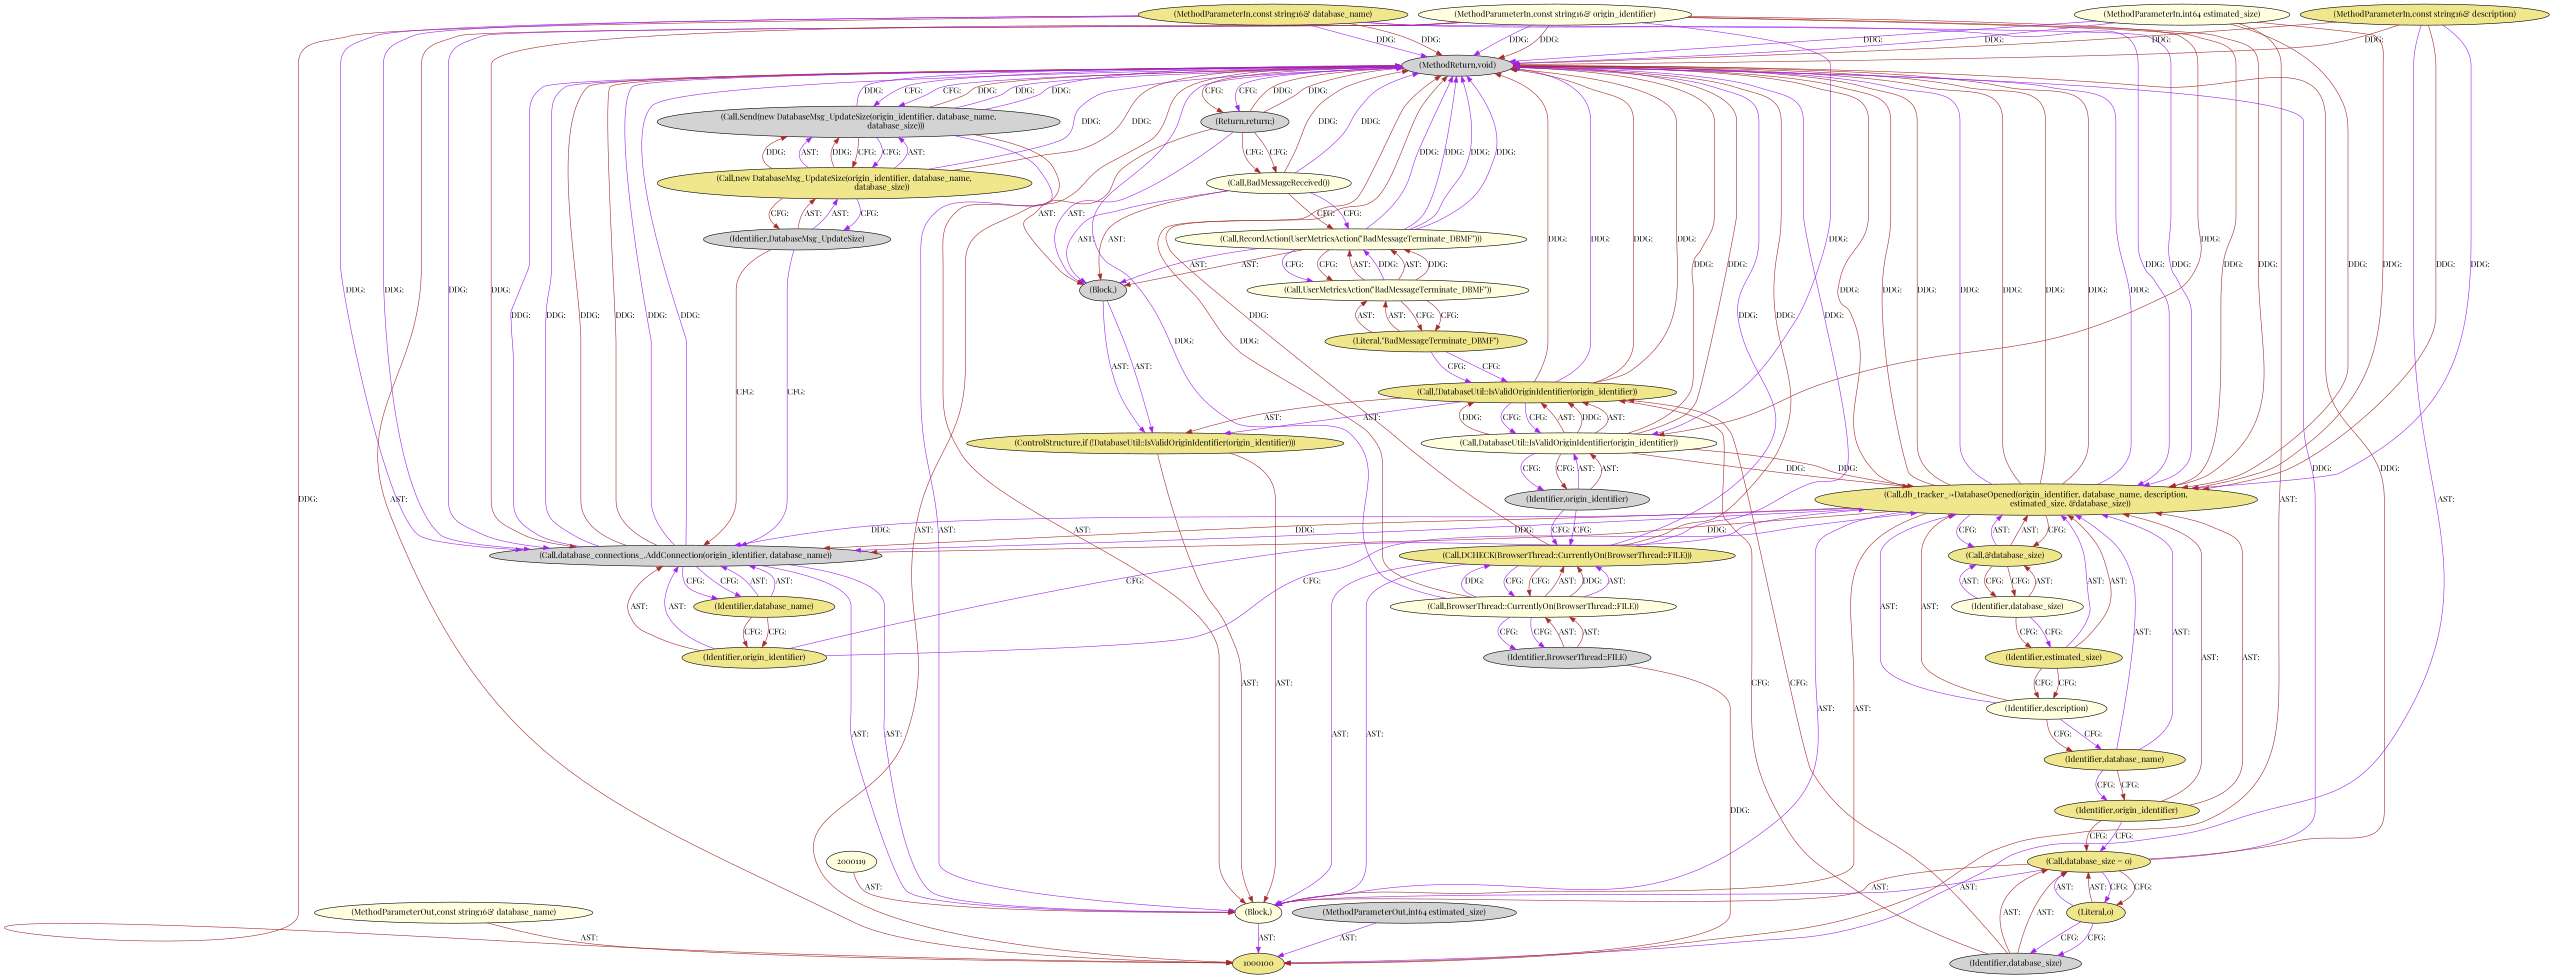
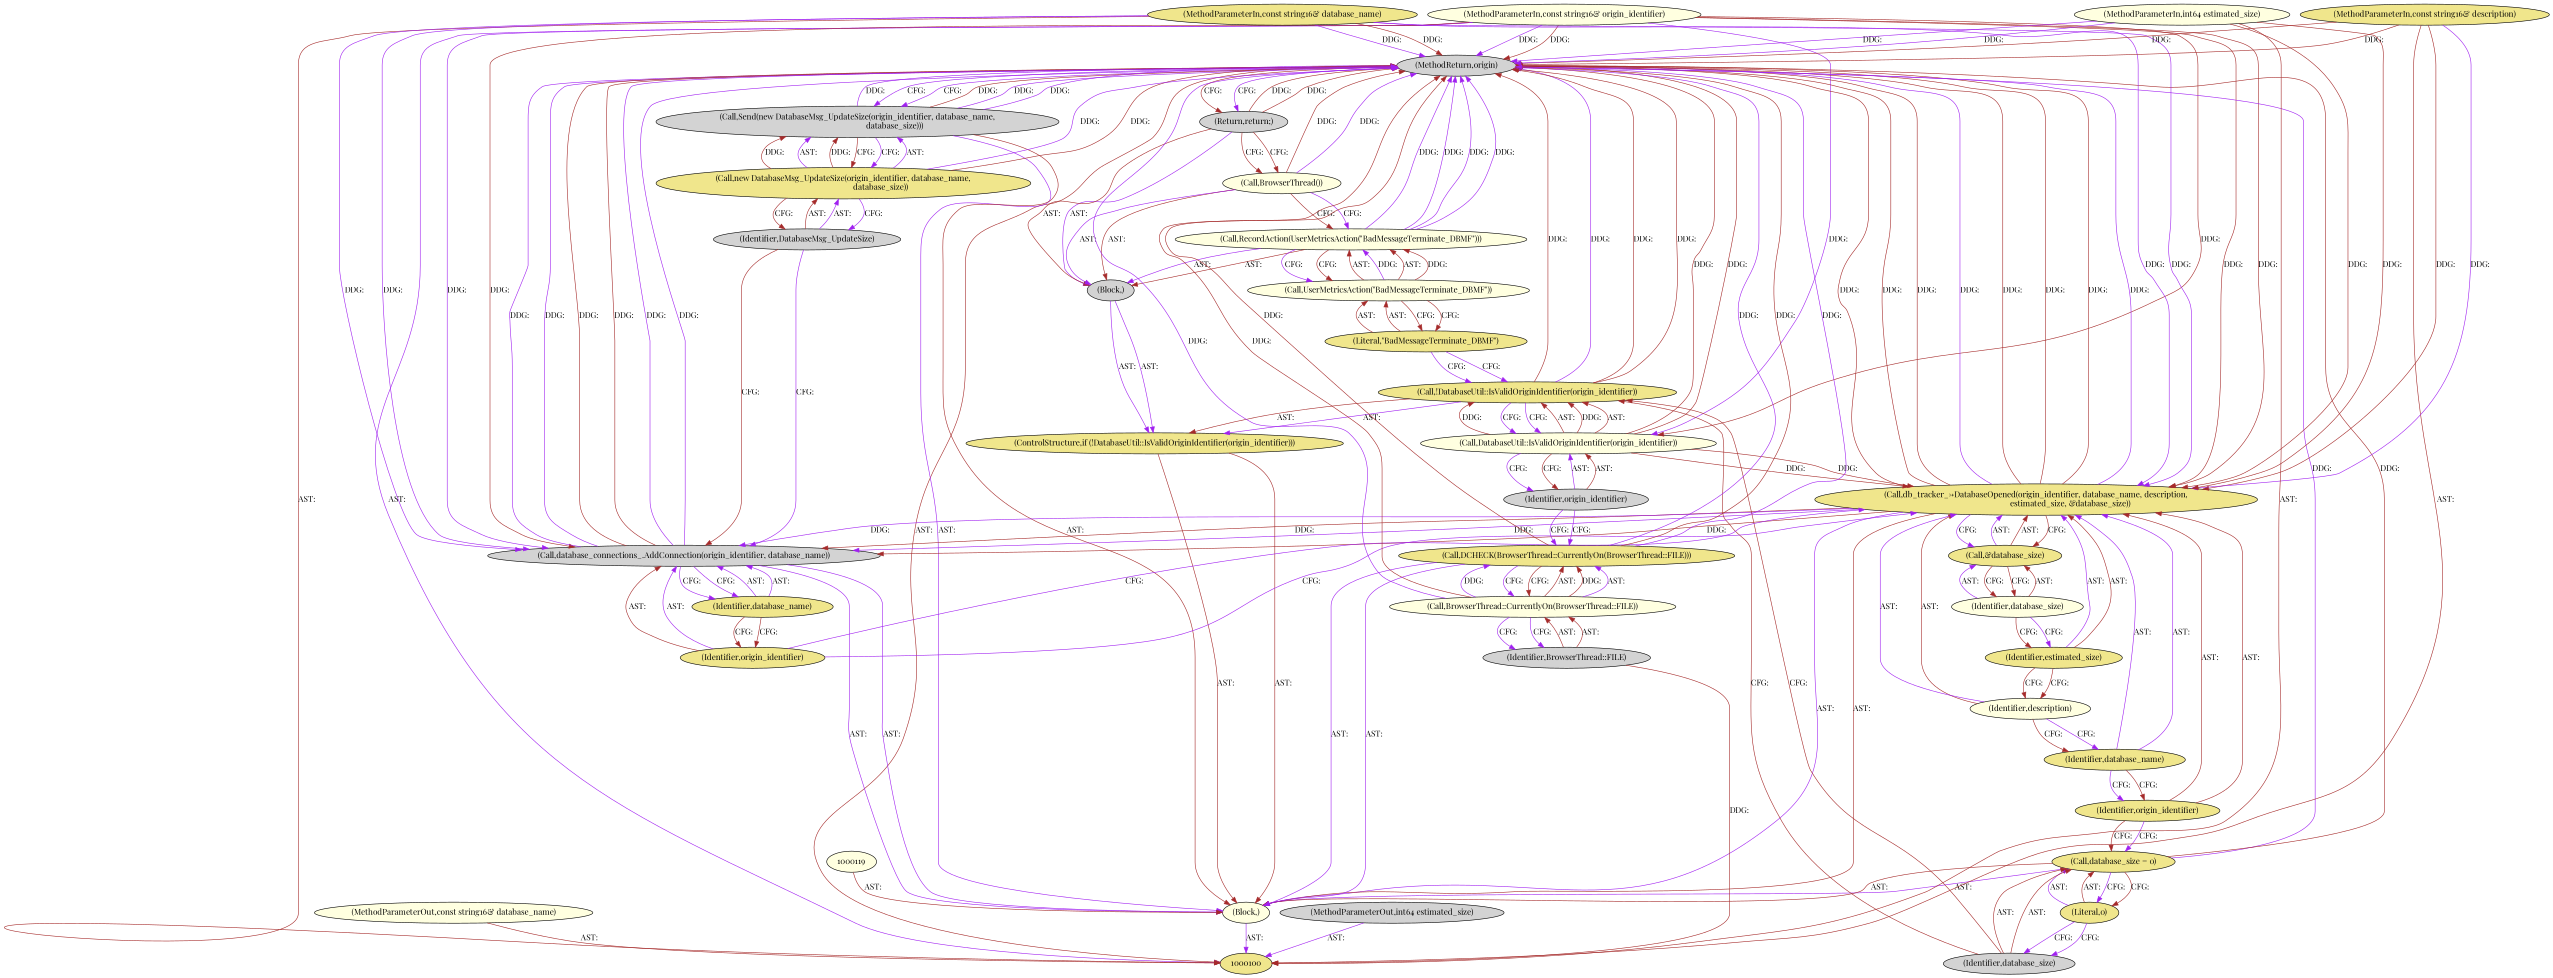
node "(MethodReturn,void)": label "(MethodReturn,void)" -> "(MethodReturn,origin)"
node "(Call,BadMessageReceived())": label "(Call,BadMessageReceived())" -> "(Call,BrowserThread())"
edge "(MethodParameterIn,const string16& origin_identifier)" -> "1000100": color brown -> purple
edge "(MethodParameterIn,const string16& database_name)" -> "1000100": label "DDG: " -> "AST: "
edge "(MethodParameterIn,const string16& description)" -> "1000100": color purple -> brown
node "2000119": label "2000119" -> "1000119"
